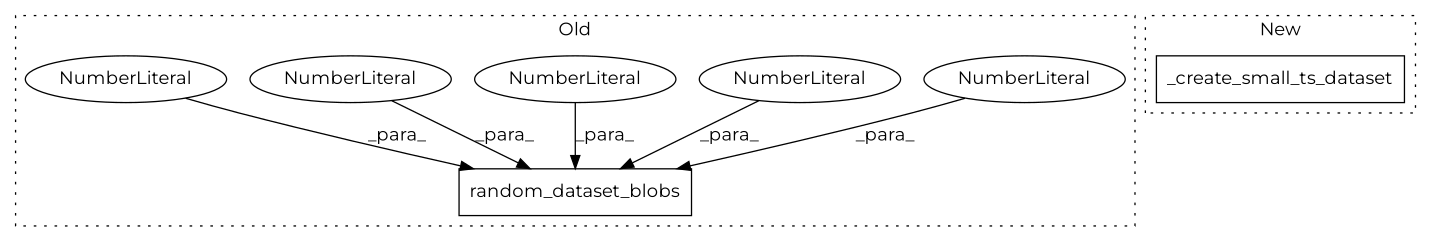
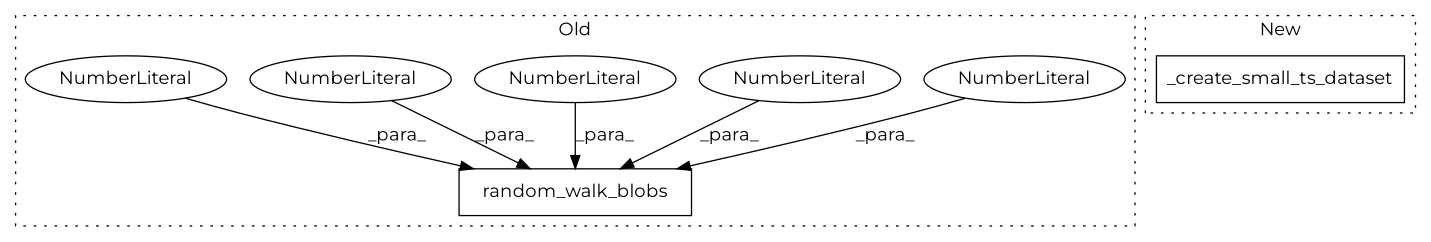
node "random_dataset_blobs": label "random_dataset_blobs" -> "random_walk_blobs"
